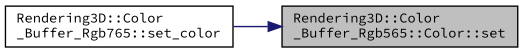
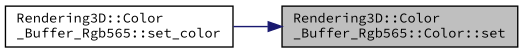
node "Rendering3D::Color _Buffer_Rgb765::set_color": label "Rendering3D::Color _Buffer_Rgb765::set_color" -> "Rendering3D::Color _Buffer_Rgb565::set_color"
